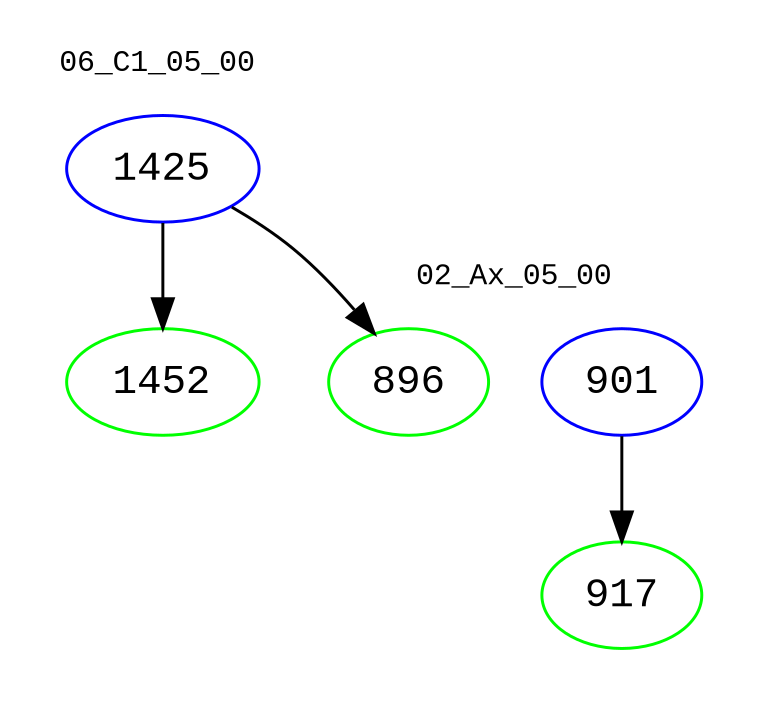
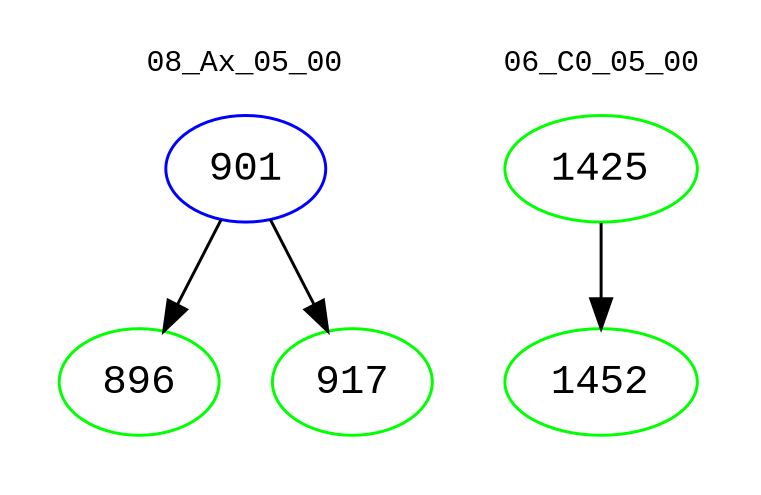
cluster "06_C1_05_00": label "06_C1_05_00" -> "06_C0_05_00"
node "1425": color blue -> green
edge "1425" -> "896": now "901" -> "896"
cluster "02_Ax_05_00": label "02_Ax_05_00" -> "08_Ax_05_00"
